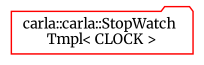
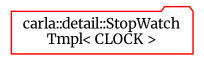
node "carla::carla::StopWatch Tmpl< CLOCK >": label "carla::carla::StopWatch Tmpl< CLOCK >" -> "carla::detail::StopWatch Tmpl< CLOCK >"
